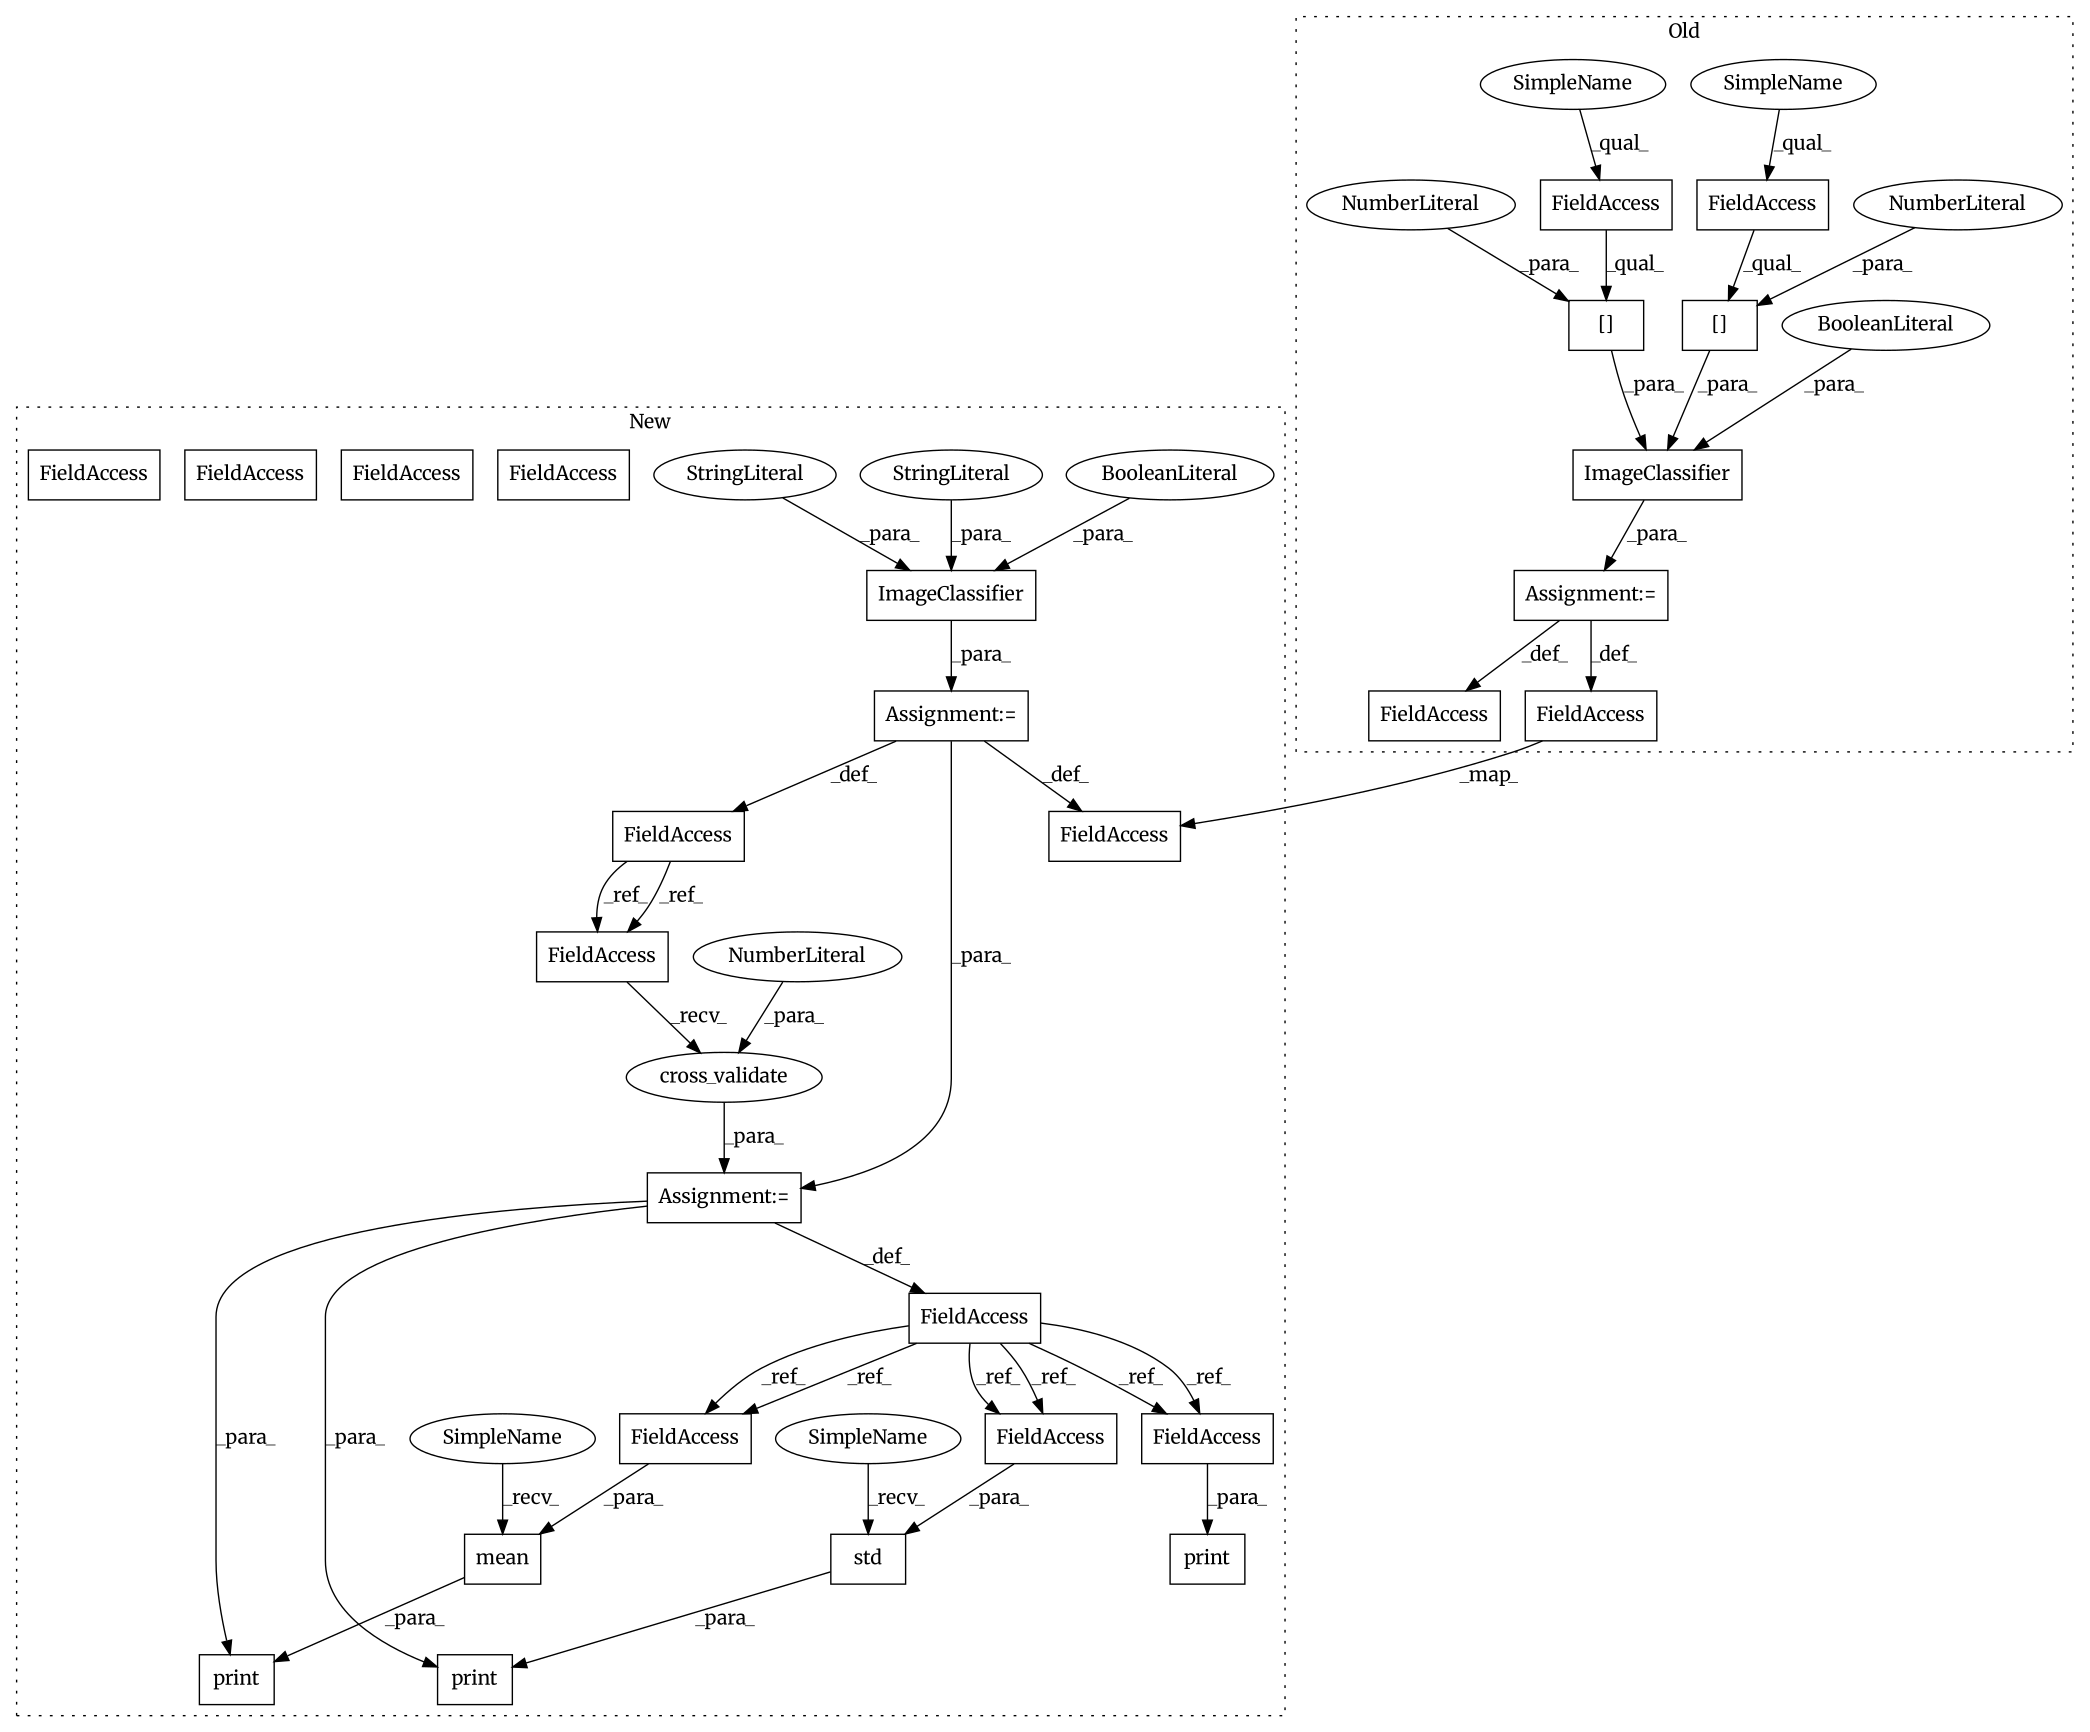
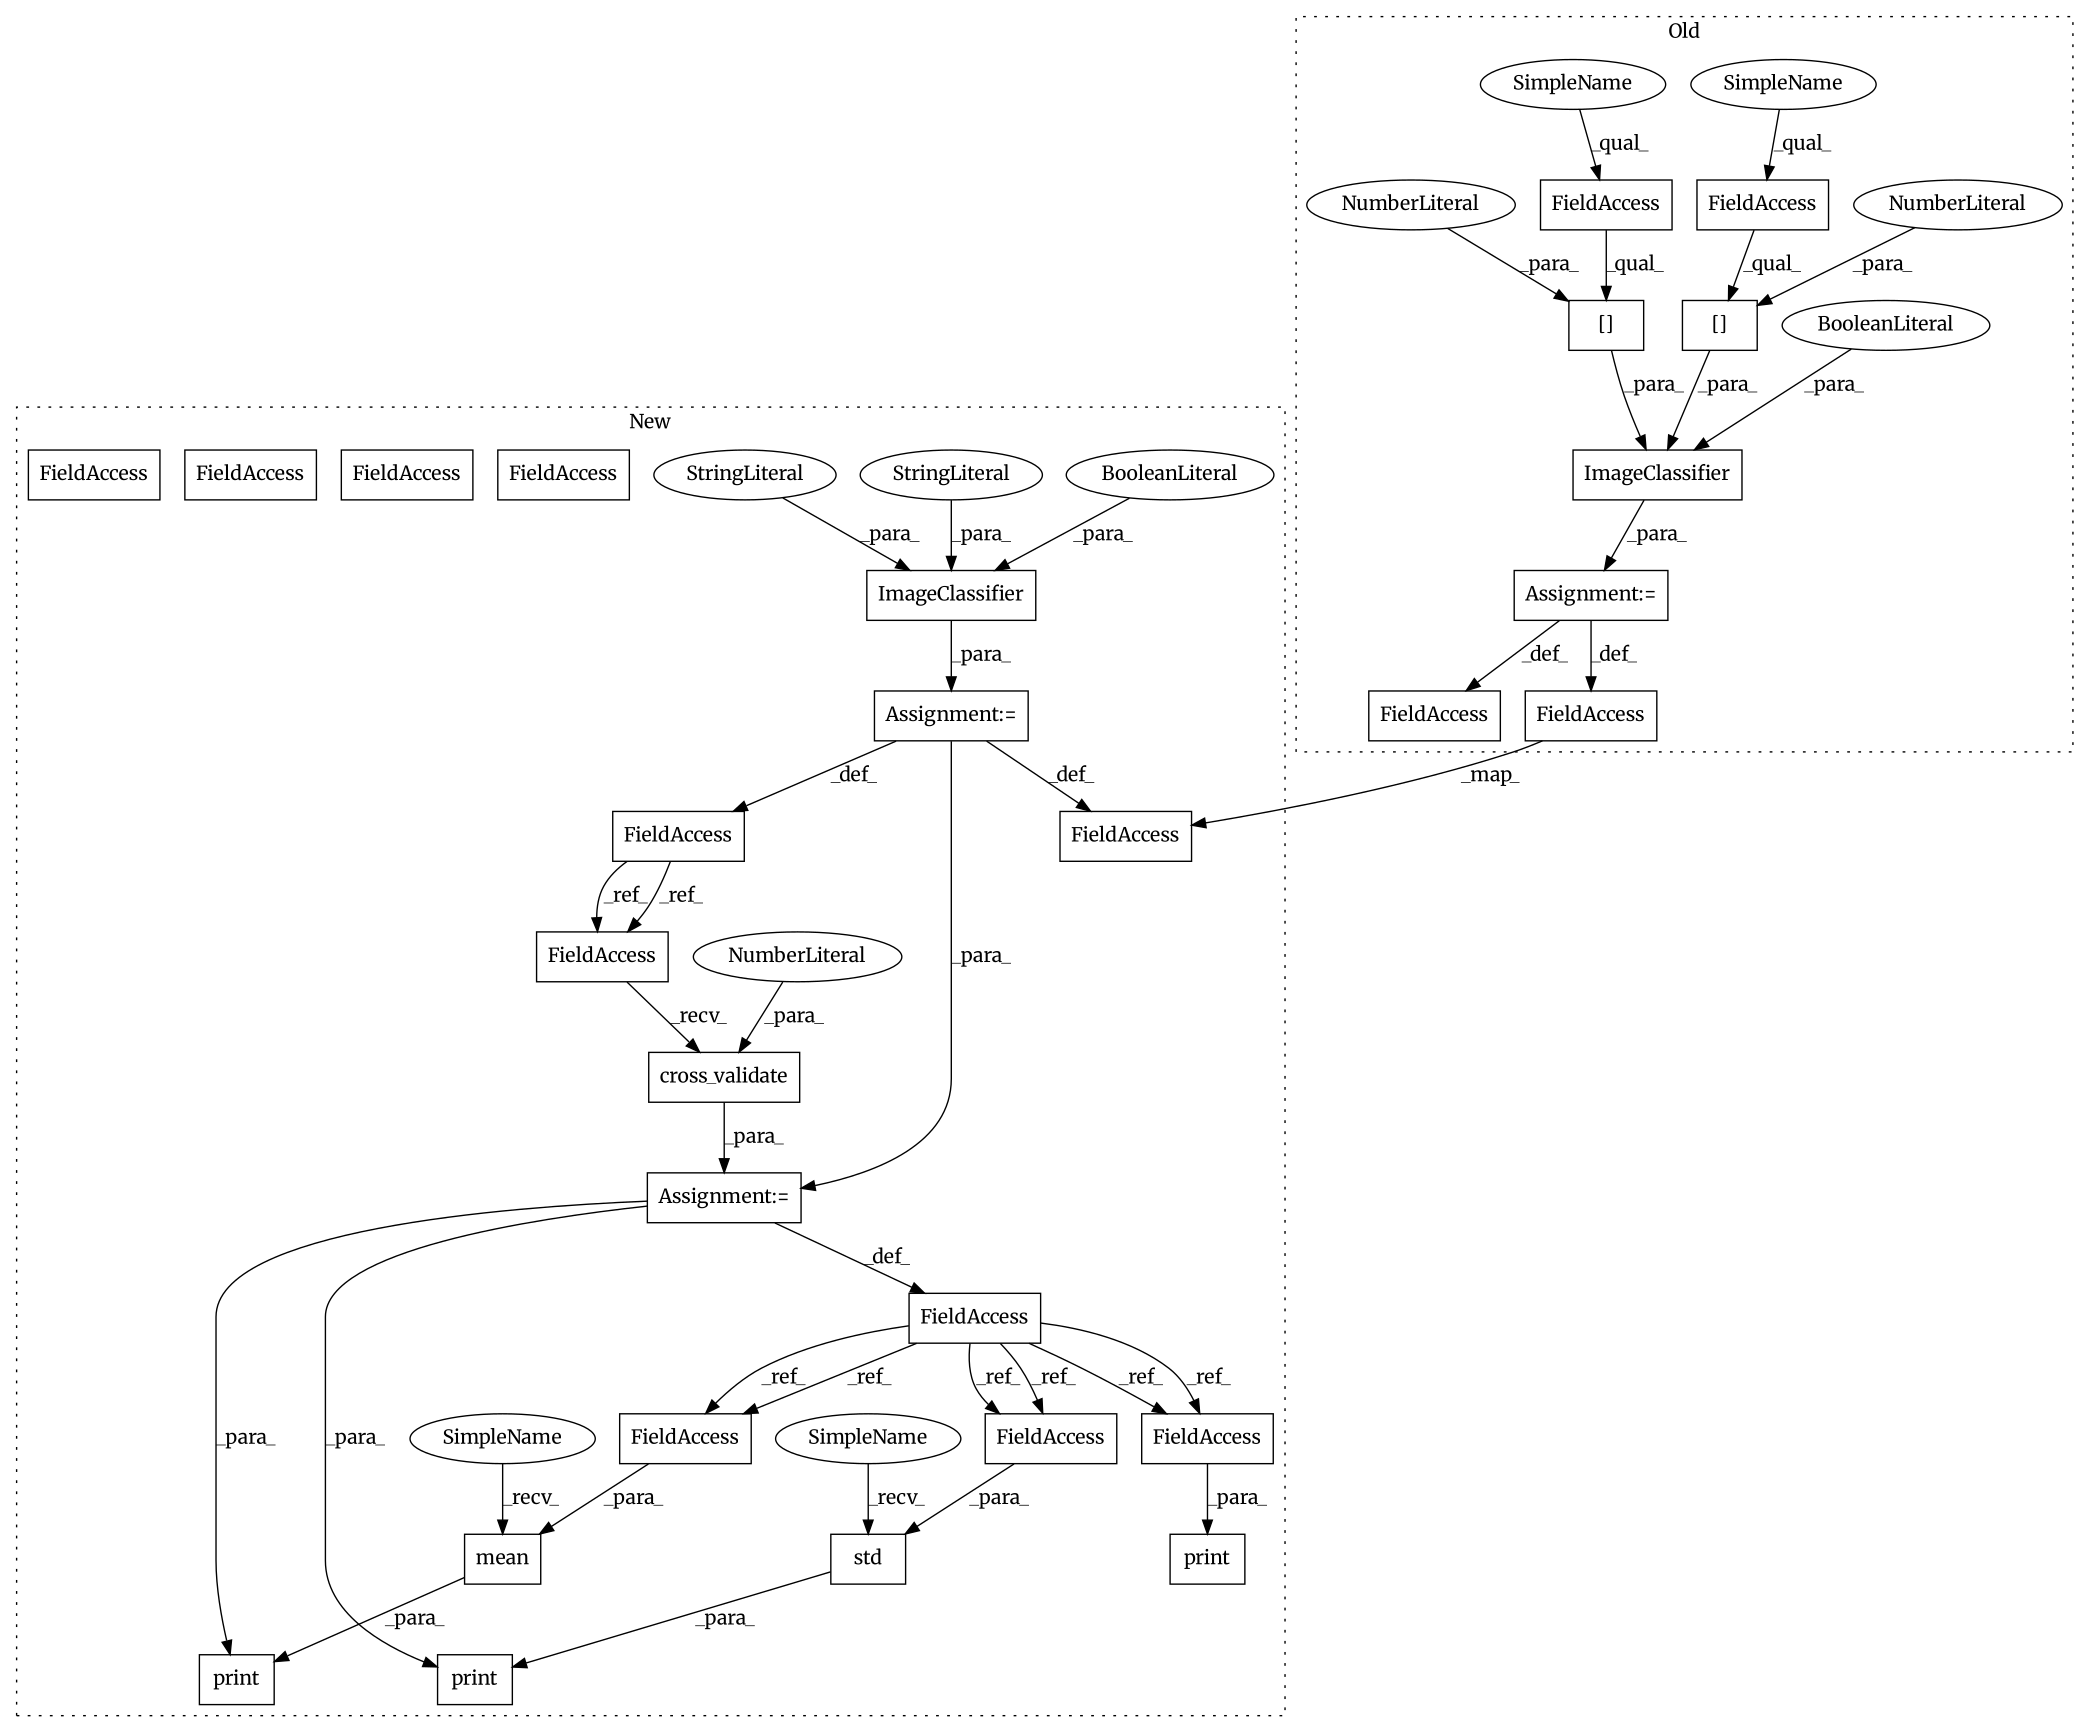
node "cross_validate": shape ellipse -> box
